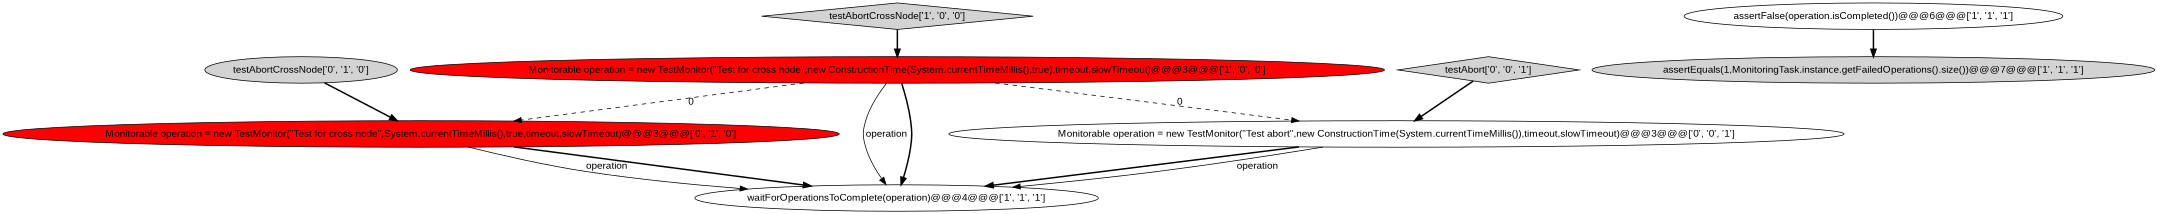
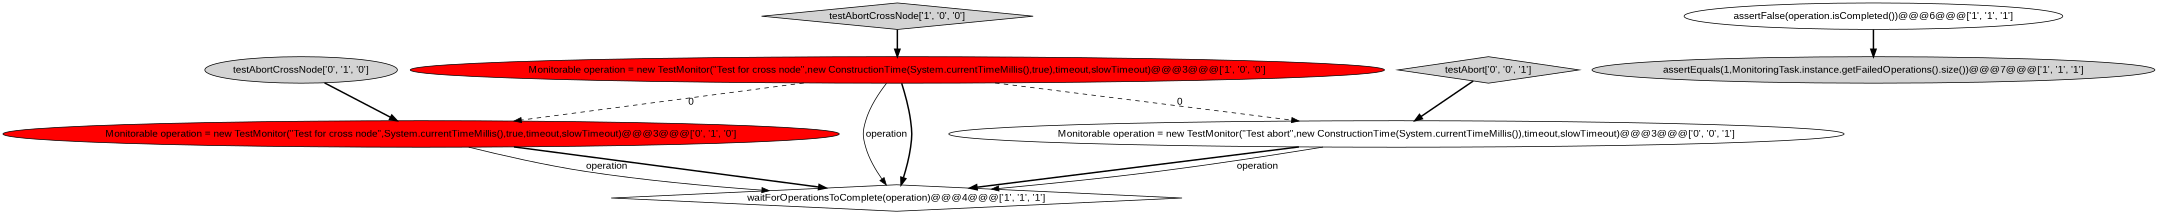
node "waitForOperationsToComplete(operation)@@@4@@@['1', '1', '1']": shape ellipse -> diamond
